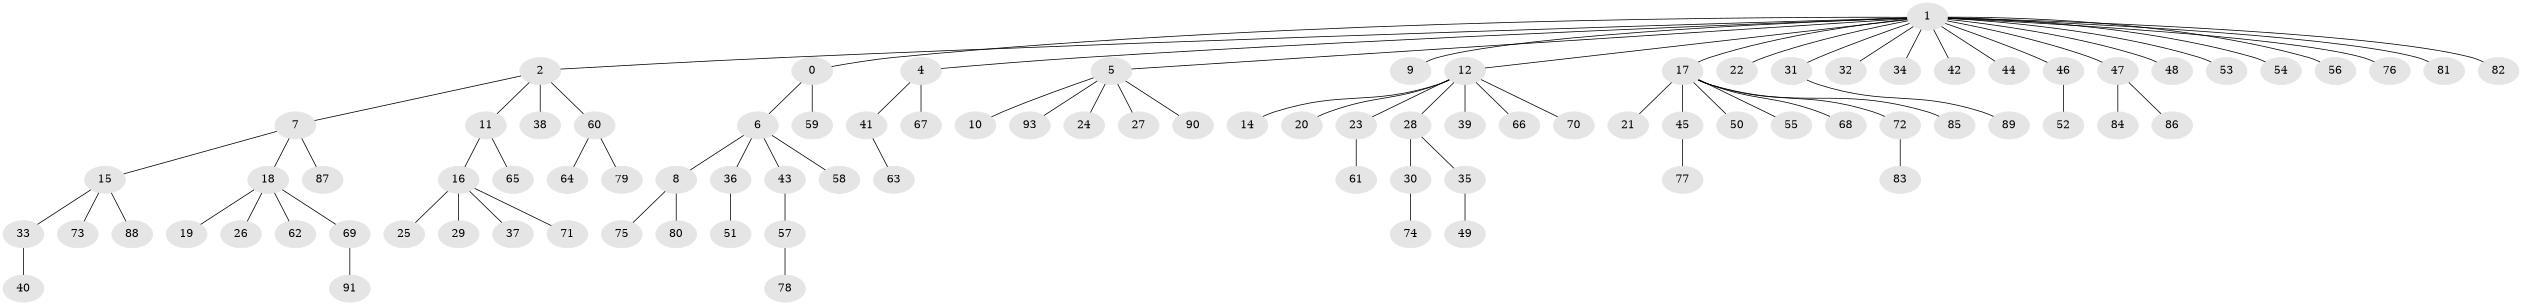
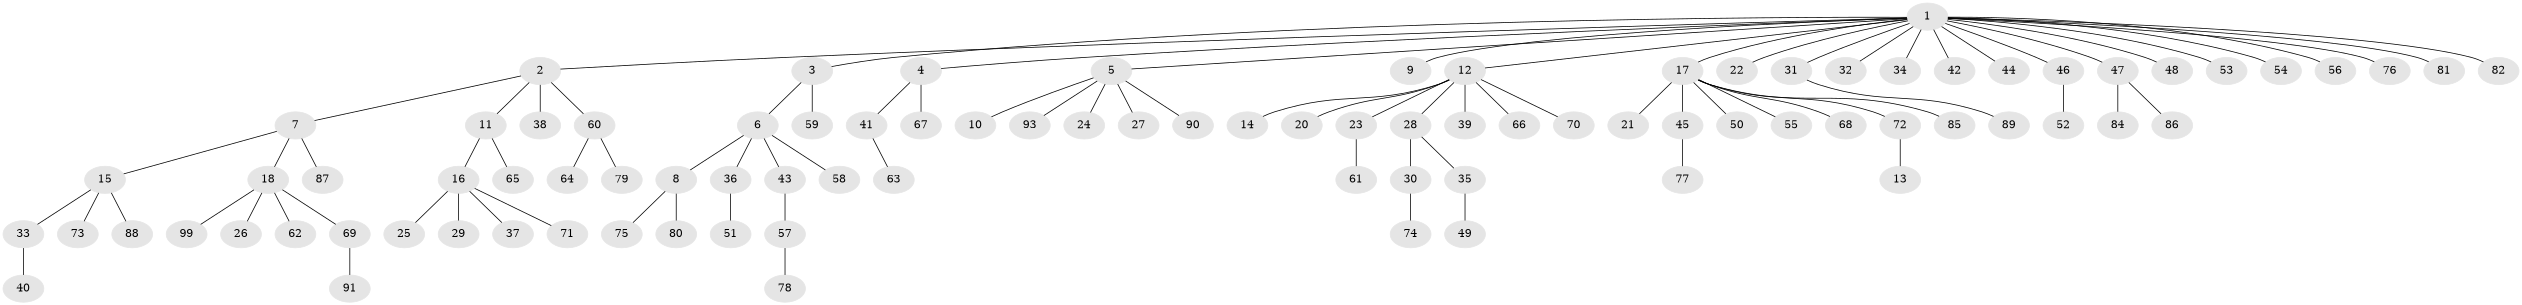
node "0": label "0" -> "3"
node "83": label "83" -> "13"
node "19": label "19" -> "99"
